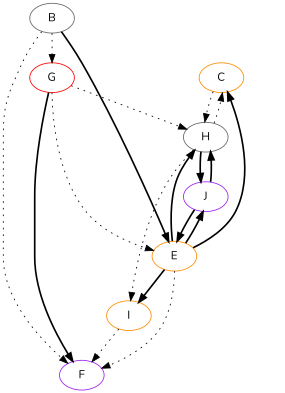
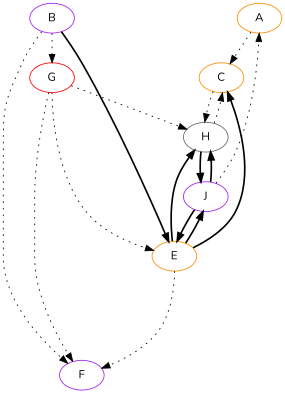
node "B": color gray40 -> purple
node "A": added
edge "G" -> "F": style bold -> dotted
node "I": removed
